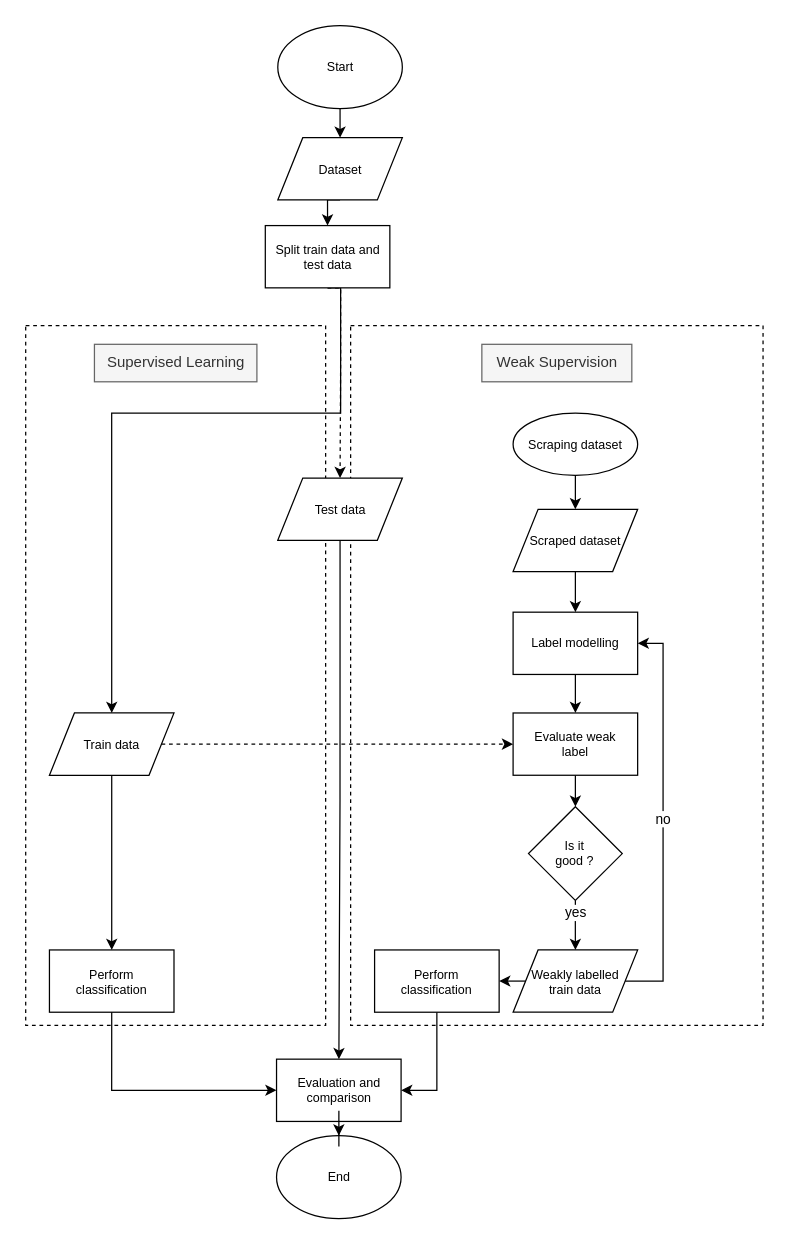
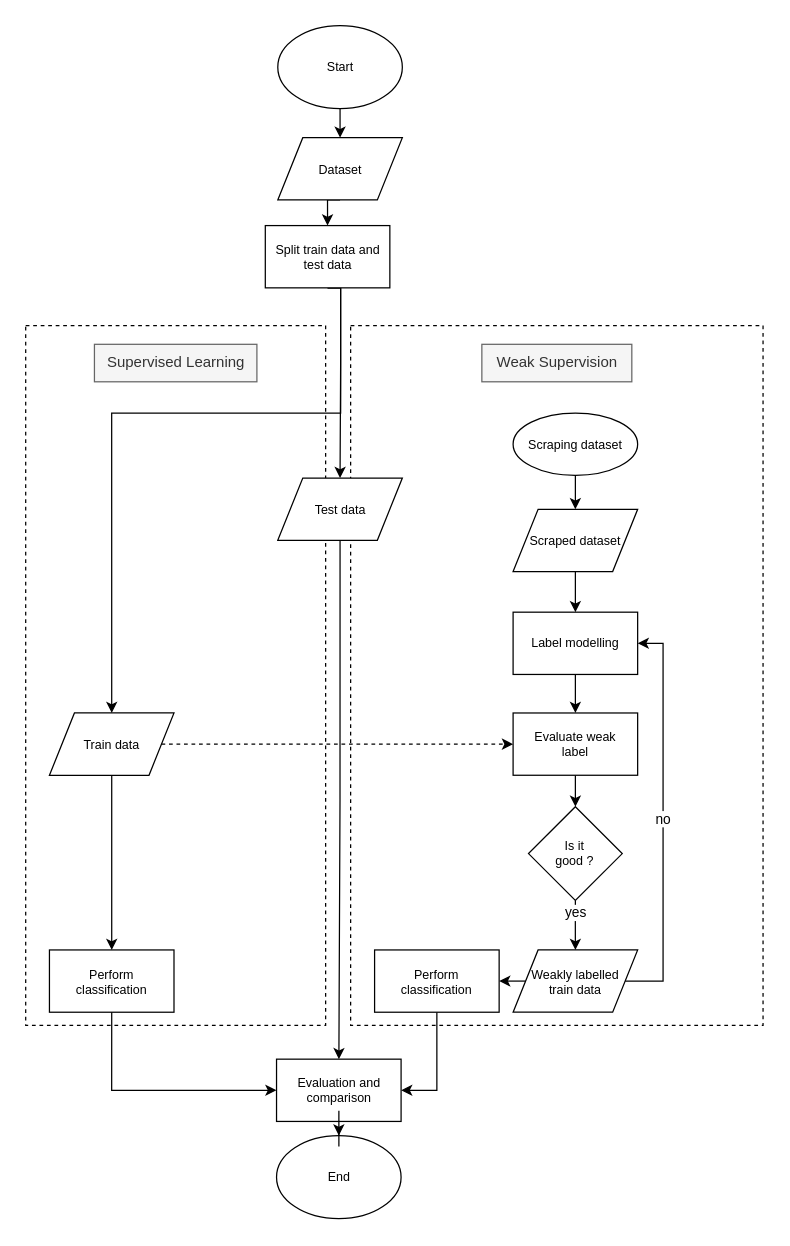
edge "Split train data and test data" -> "Test data": style dashed -> solid
